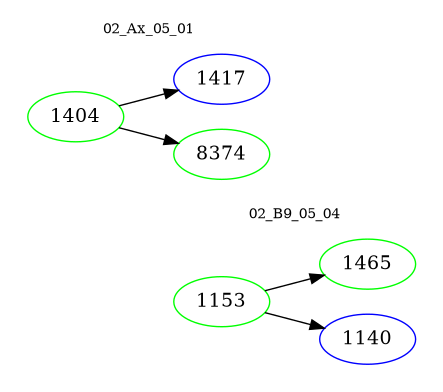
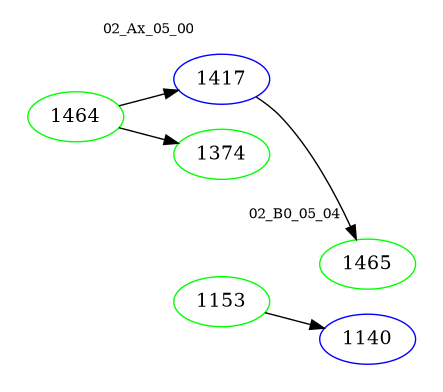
cluster "02_Ax_05_01": label "02_Ax_05_01" -> "02_Ax_05_00"
node "1404": label "1404" -> "1464"
node "8374": label "8374" -> "1374"
cluster "02_B9_05_04": label "02_B9_05_04" -> "02_B0_05_04"
edge "1153" -> "1465": now "1417" -> "1465"
